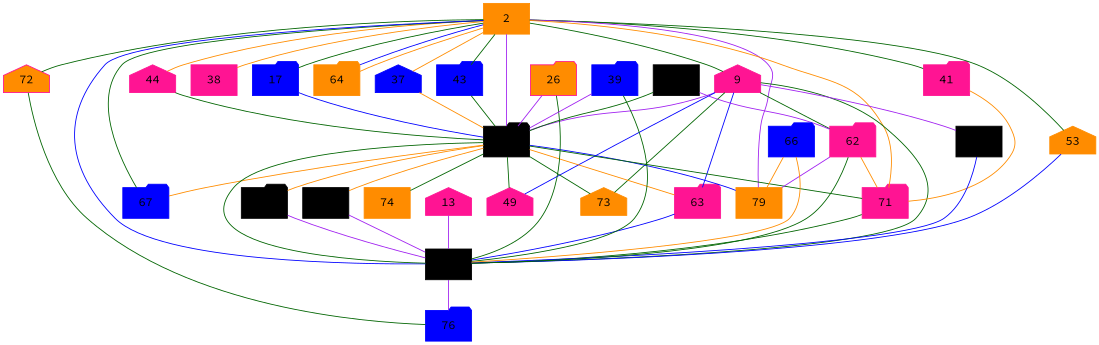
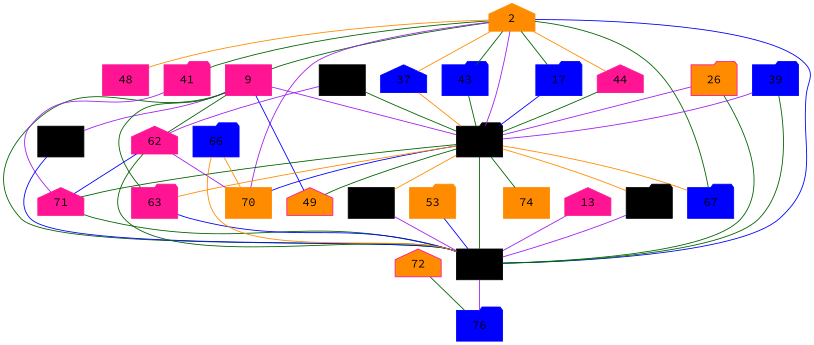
node "2": shape box -> house
edge "2" -- "72": removed
edge "2" -- "53": removed
edge "2" -- "71": removed
node "38": label "38" -> "48"
node "64": removed
node "9": shape house -> box
edge "9" -- "63": color blue -> darkgreen
node "62": shape folder -> house
node "53": shape house -> folder
edge "41" -- "71": color darkorange -> purple
edge "62" -- "71": color darkorange -> blue
node "49": fillcolor deeppink -> darkorange
node "73": removed
node "79": label "79" -> "70"
node "71": shape folder -> house
